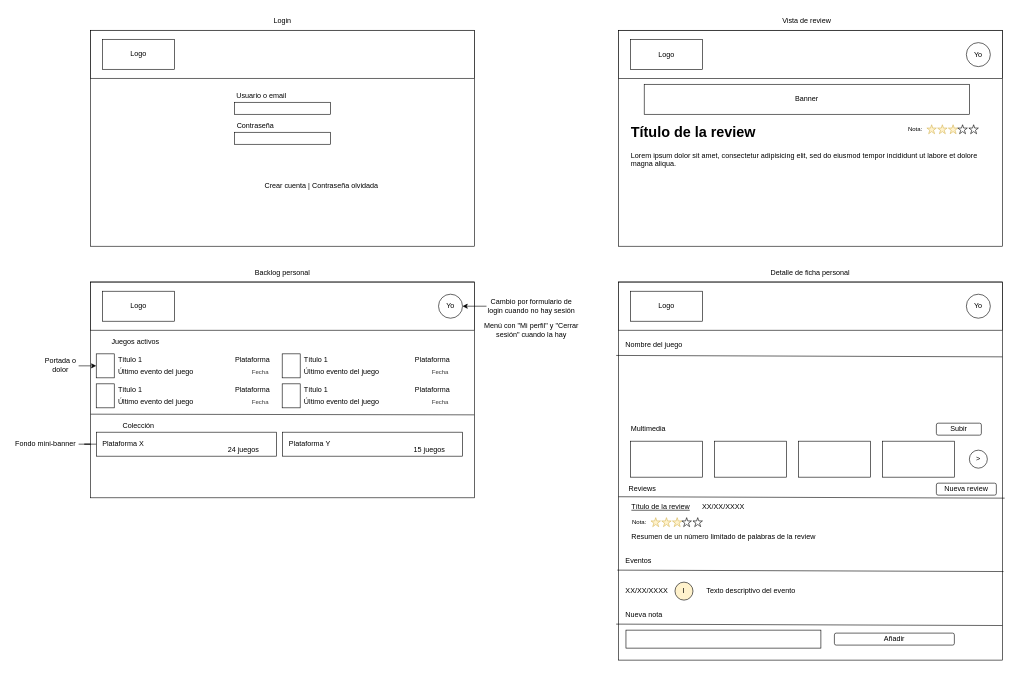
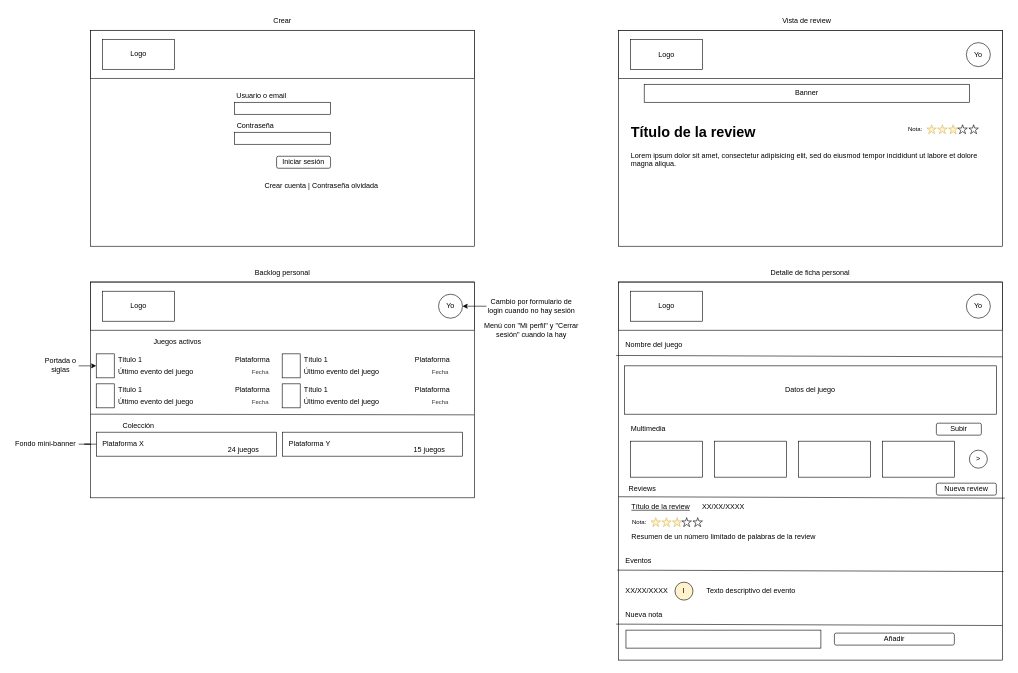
node "Login": label "Login" -> "Crear"
node "Banner": size 325x30 -> 325x18
node "Iniciar sesión": added
node "Juegos activos": moved (135, 342) -> (177, 342)
node "Portada o dolor": label "Portada o dolor" -> "Portada o siglas"
node "Datos del juego": added
